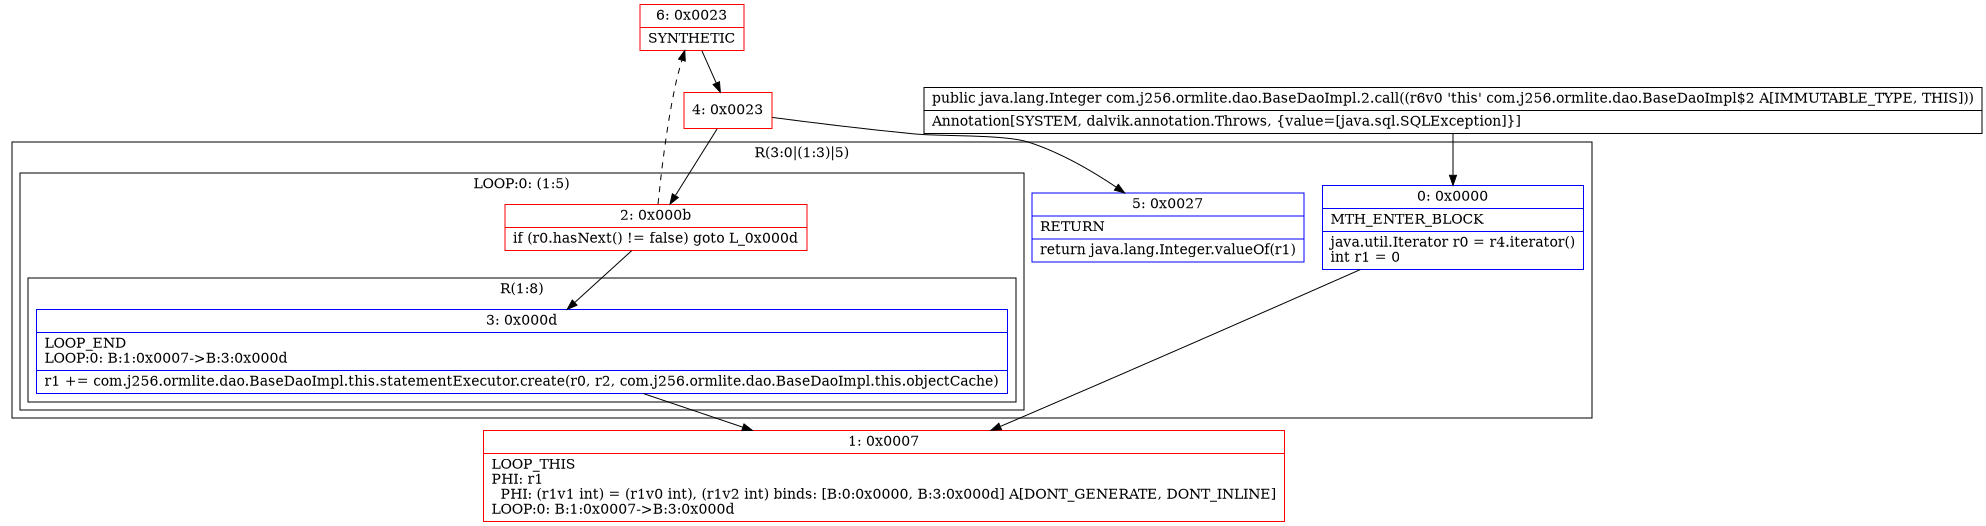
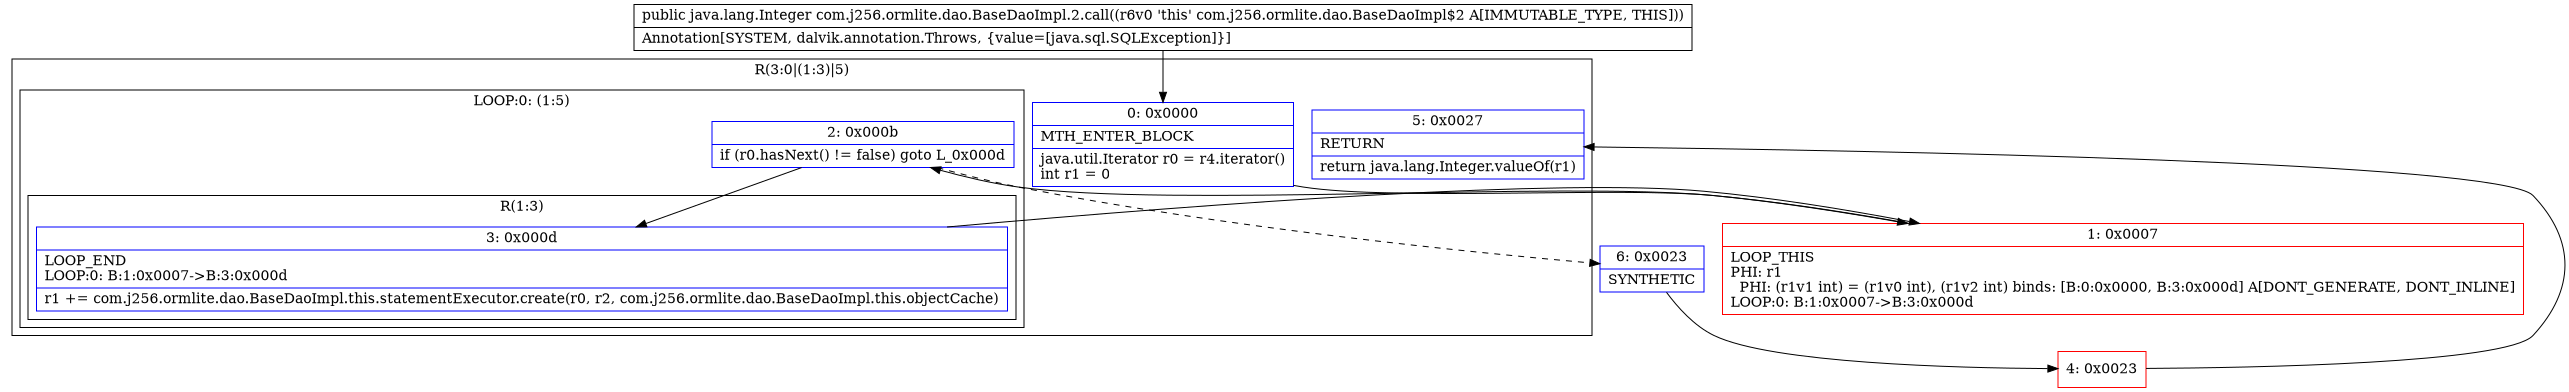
node "6: 0x0023": color red -> blue
edge "4: 0x0023" -> "2: 0x000b": now "1: 0x0007" -> "2: 0x000b"
node "2: 0x000b": color red -> blue
cluster "R(1:8)": label "R(1:8)" -> "R(1:3)"
